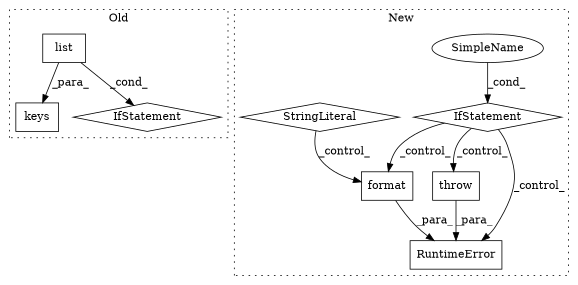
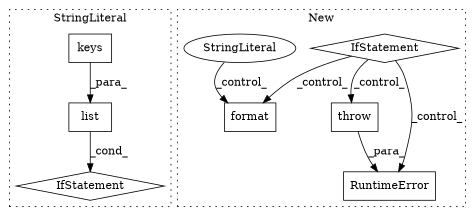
cluster "Old": label "Old" -> "StringLiteral"
node "SimpleName": removed
edge "list" -> "keys": reversed
node "StringLiteral": shape diamond -> ellipse
edge "format" -> "RuntimeError": removed, label "_para_"
